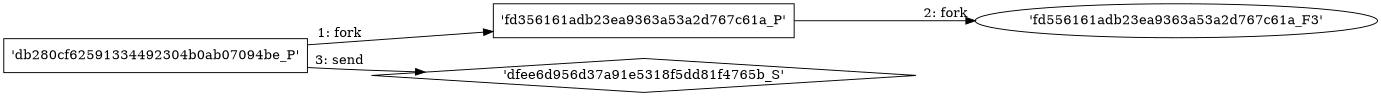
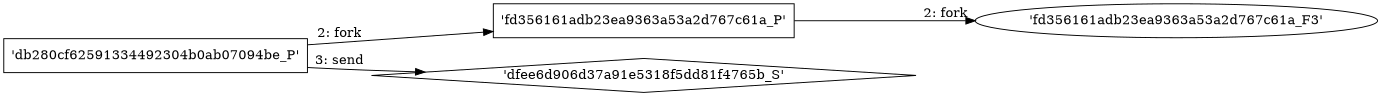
node "'fd556161adb23ea9363a53a2d767c61a_F3'": label "'fd556161adb23ea9363a53a2d767c61a_F3'" -> "'fd356161adb23ea9363a53a2d767c61a_F3'"
edge "'db280cf62591334492304b0ab07094be_P'" -> "'fd356161adb23ea9363a53a2d767c61a_P'": label "1: fork" -> "2: fork"
node "'dfee6d956d37a91e5318f5dd81f4765b_S'": label "'dfee6d956d37a91e5318f5dd81f4765b_S'" -> "'dfee6d906d37a91e5318f5dd81f4765b_S'"
